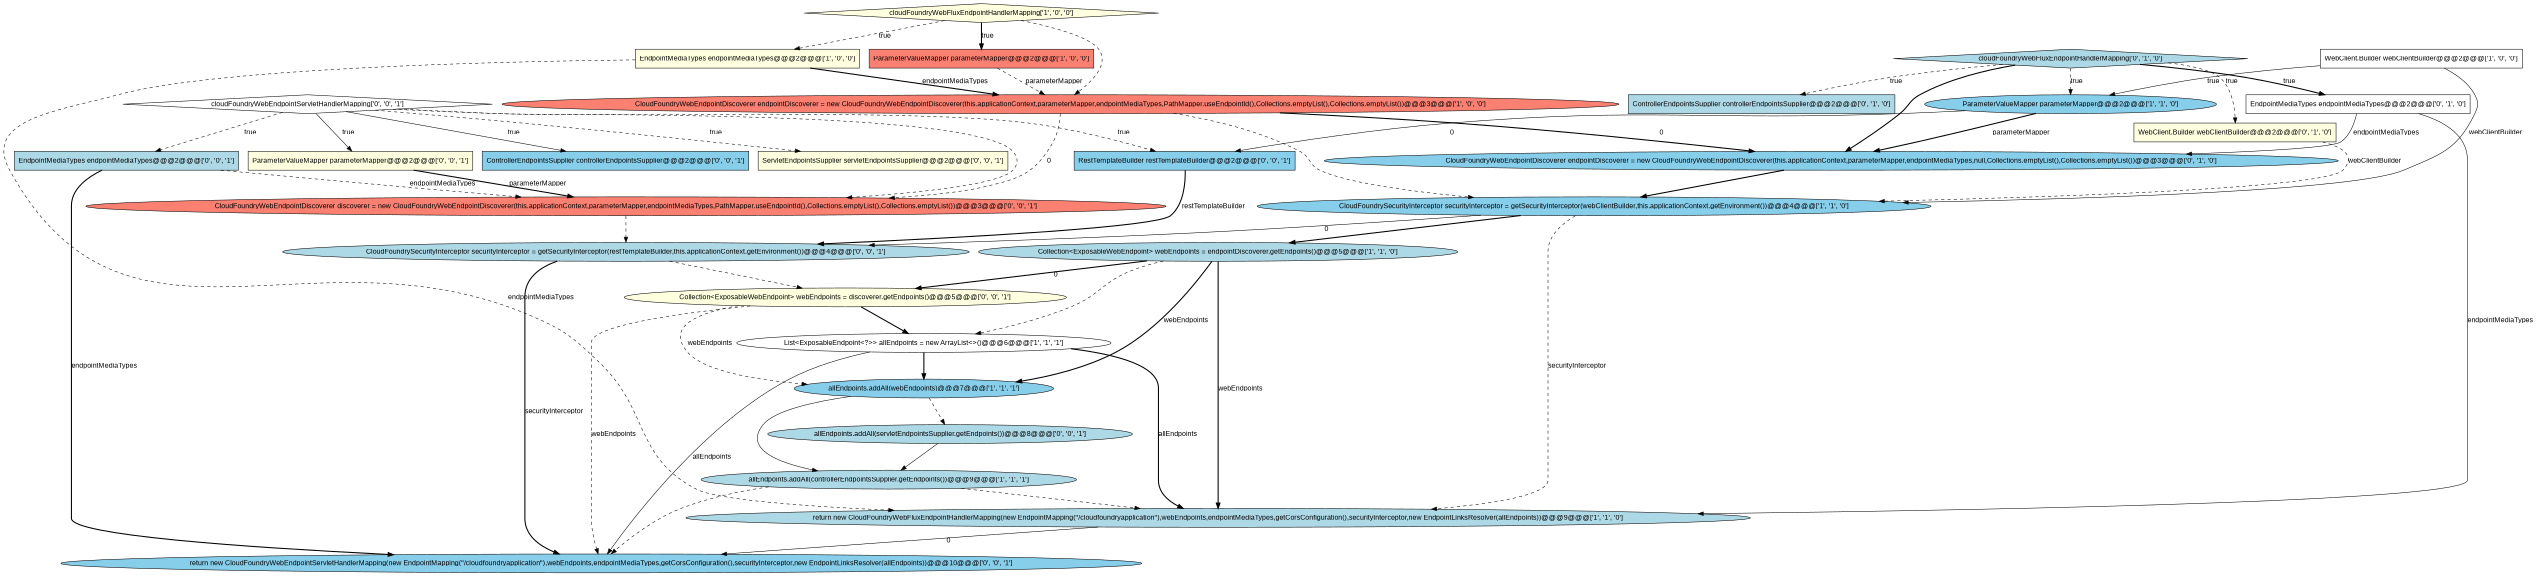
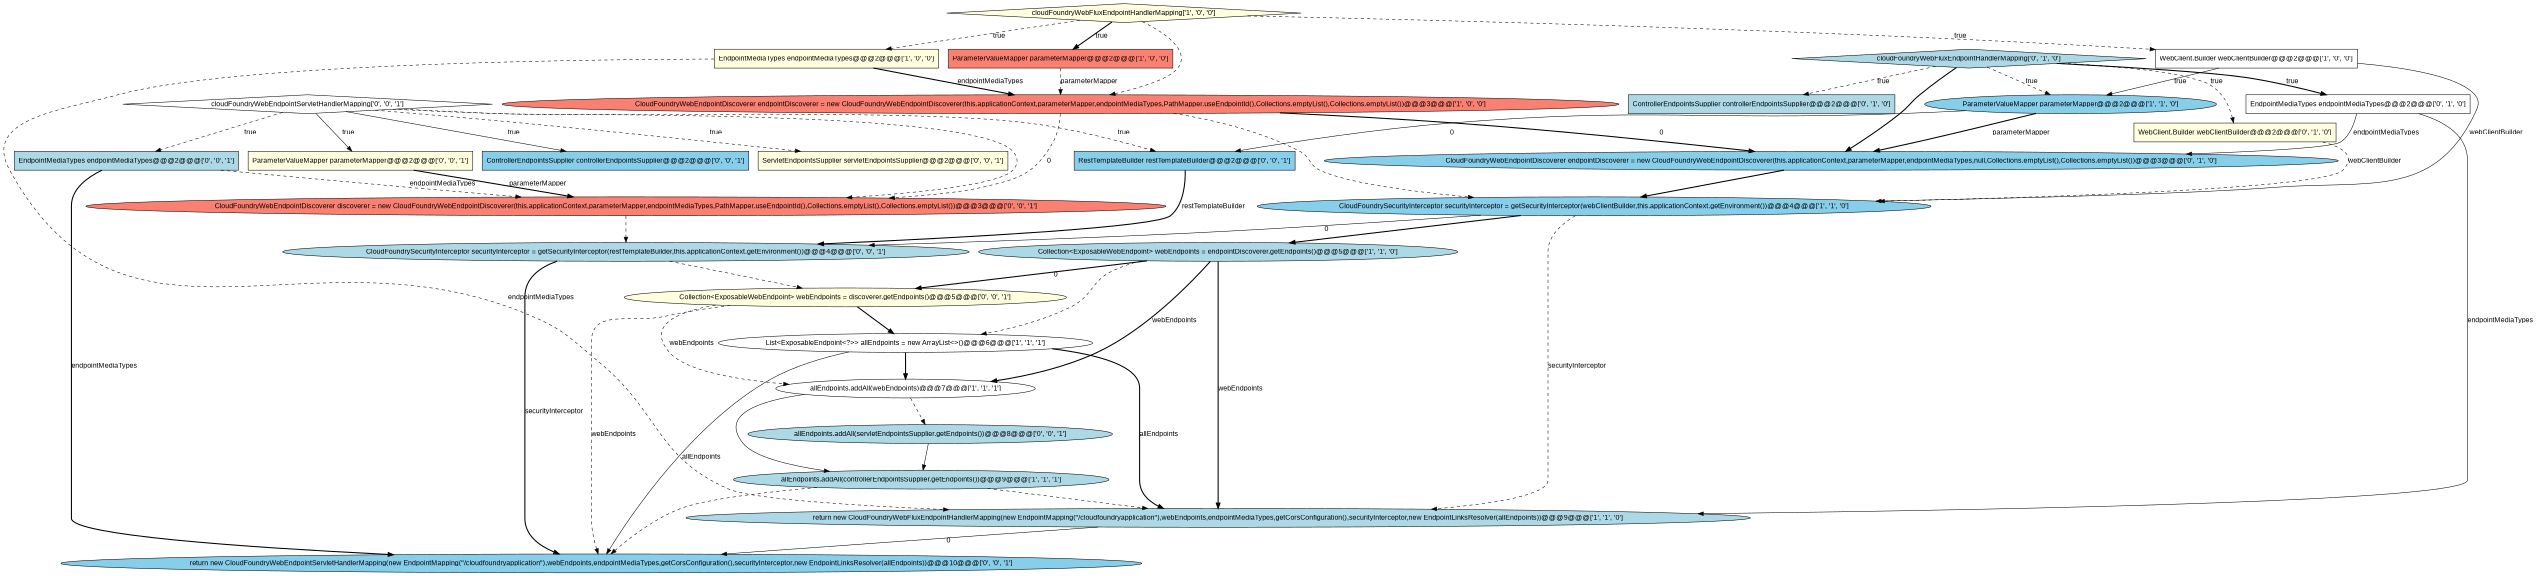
edge "cloudFoundryWebFluxEndpointHandlerMapping['1', '0', '0']" -> "WebClient.Builder webClientBuilder@@@2@@@['1', '0', '0']": added, label "true"
node "allEndpoints.addAll(webEndpoints)@@@7@@@['1', '1', '1']": fillcolor skyblue -> white
